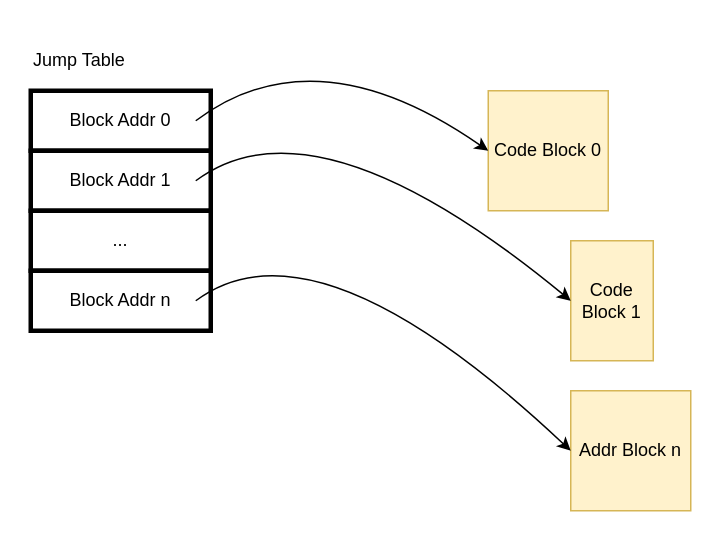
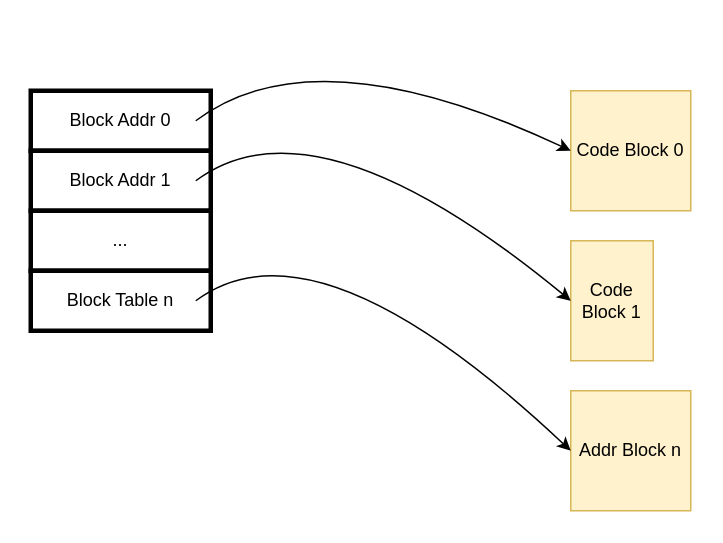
node "Jump Table": removed
node "Code Block 0": moved (548, 151) -> (631, 151)
node "Block Addr n": label "Block Addr n" -> "Block Table n"
